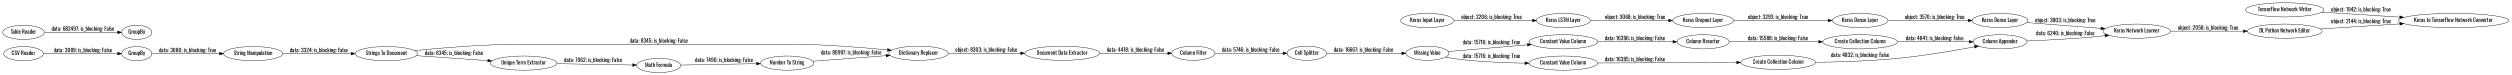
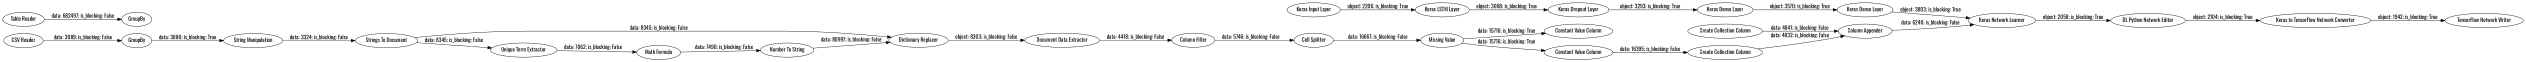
edge "TensorFlow Network Writer" -> "Keras to TensorFlow Network Converter": reversed
edge "DL Python Network Editor" -> "Keras to TensorFlow Network Converter": label "object: 2144; is_blocking: True" -> "object: 2104; is_blocking: True"
node "Column Resorter": removed
